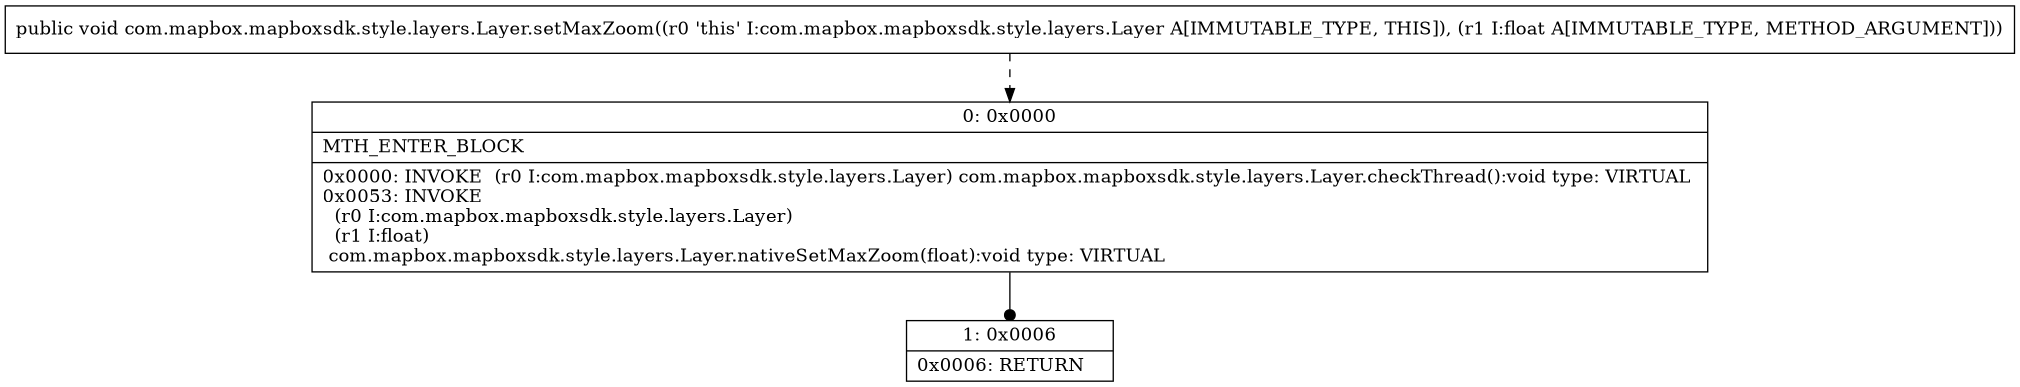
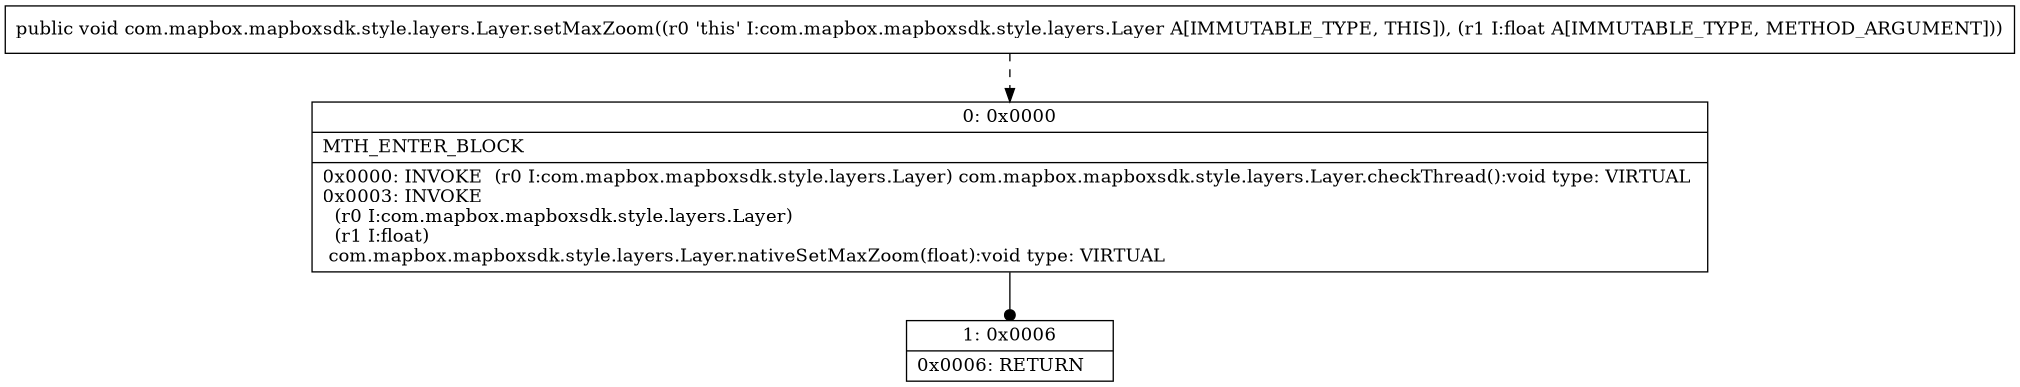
node "0: 0x0000": text "0x0053: INVOKE" -> "0x0003: INVOKE"
